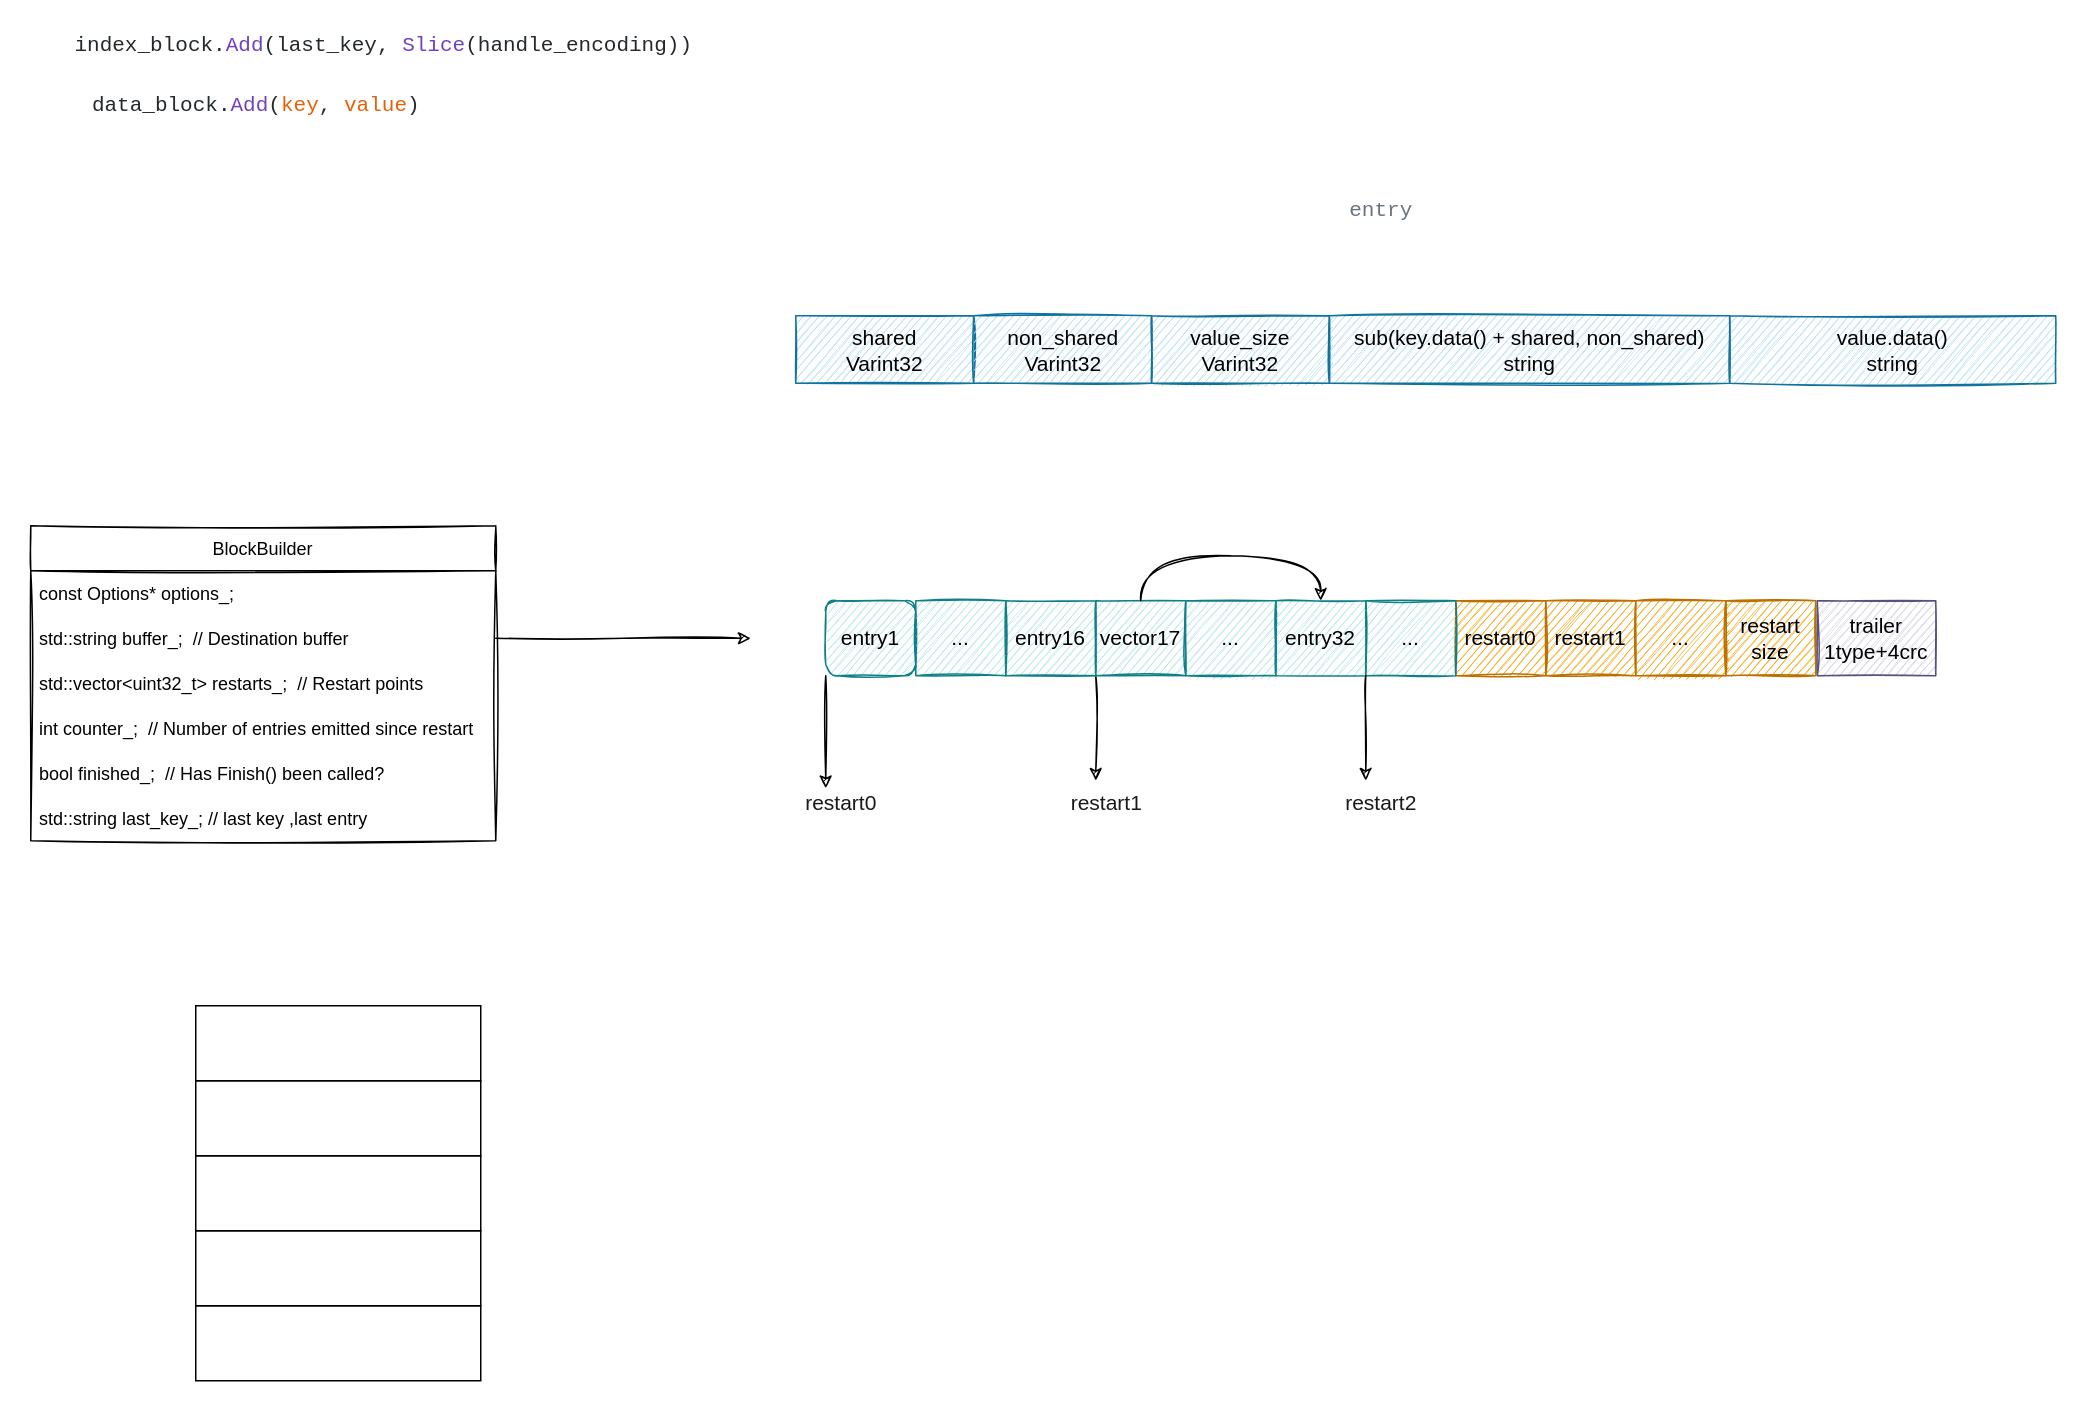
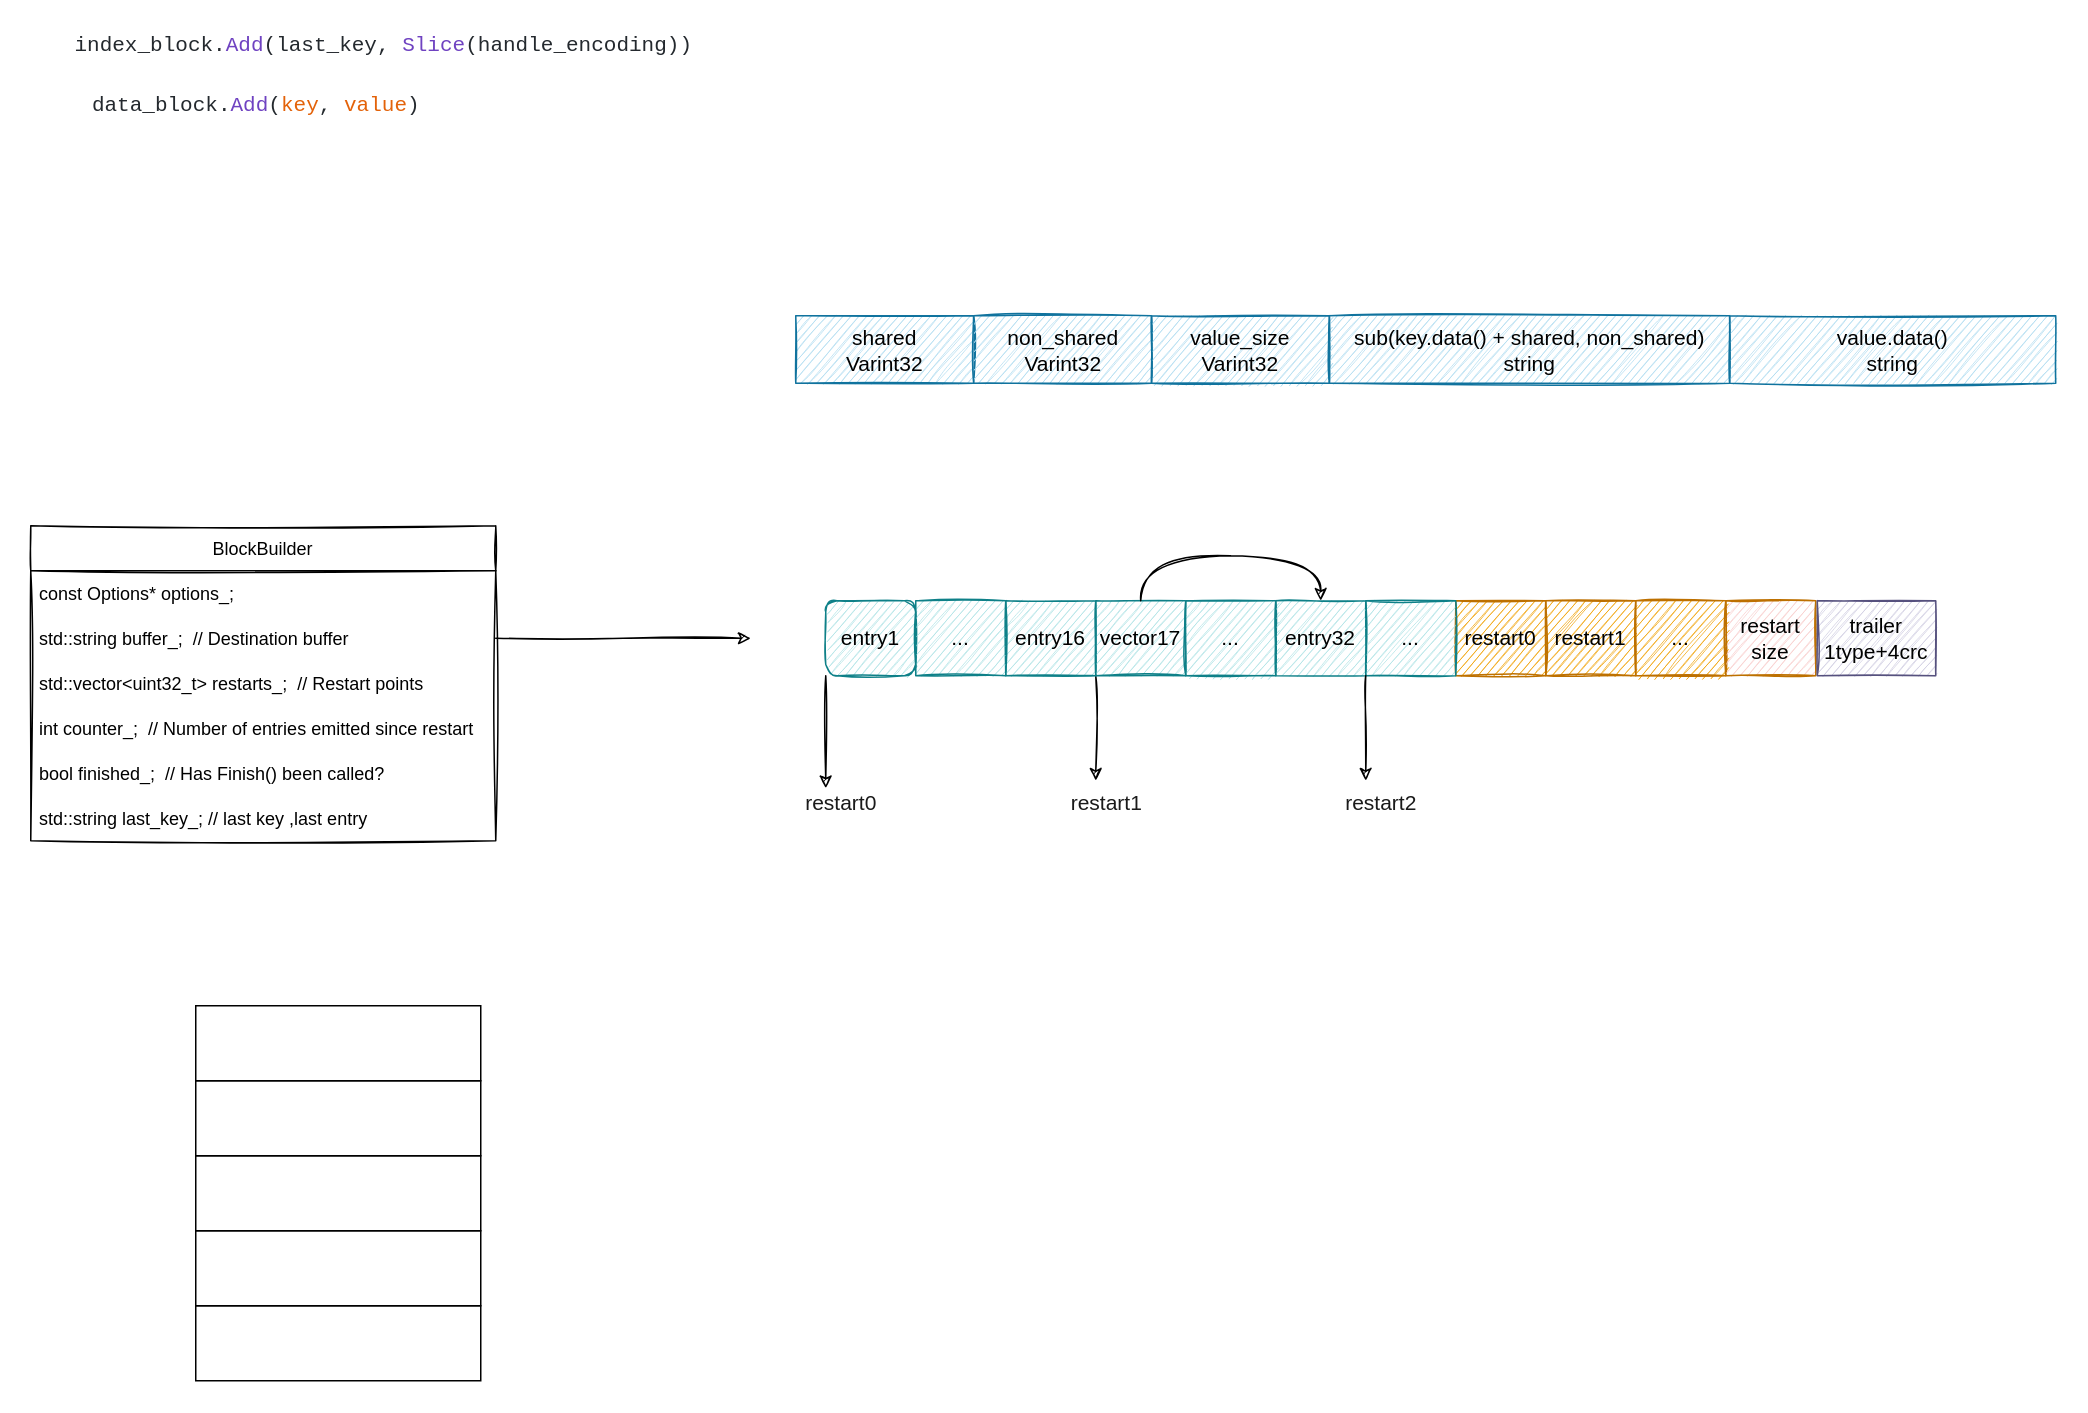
node "entry": removed
node "restart size": fillcolor #f0a30a -> #f8cecc
